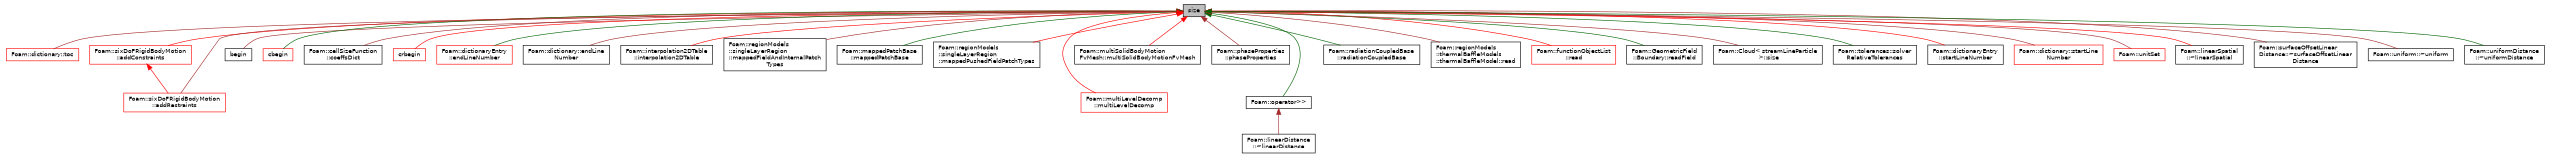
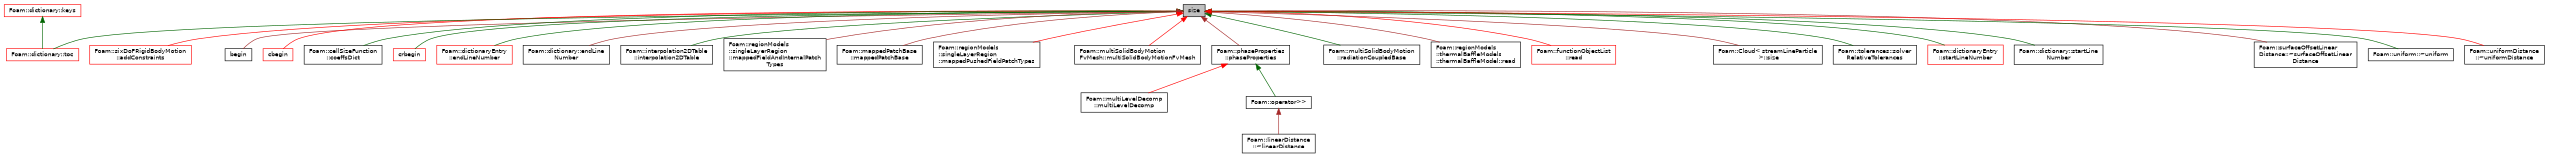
node "Foam::dictionary::keys": added
edge "cbegin" -> "size": color darkgreen -> red
edge "Foam::cellSizeFunction ::coeffsDict" -> "size": color brown -> darkgreen
edge "Foam::dictionaryEntry ::startLineNumber" -> "size": color red -> darkgreen
edge "crbegin" -> "size": color red -> darkgreen
edge "Foam::dictionary::startLine Number" -> "size": color brown -> darkgreen
edge "Foam::dictionary::toc" -> "size": color brown -> darkgreen
edge "Foam::uniformDistance ::~uniformDistance" -> "size": color darkgreen -> red
edge "Foam::uniform::~uniform" -> "size": color brown -> darkgreen
edge "Foam::interpolation2DTable ::interpolation2DTable" -> "size": color red -> darkgreen
edge "Foam::mappedPatchBase ::mappedPatchBase" -> "size": color darkgreen -> brown
edge "Foam::multiLevelDecomp ::multiLevelDecomp" -> "size": now "Foam::multiLevelDecomp ::multiLevelDecomp" -> "Foam::phaseProperties ::phaseProperties"
edge "Foam::operator>>" -> "size": now "Foam::operator>>" -> "Foam::phaseProperties ::phaseProperties"
node "Foam::radiationCoupledBase ::radiationCoupledBase": label "Foam::radiationCoupledBase ::radiationCoupledBase" -> "Foam::multiSolidBodyMotion ::radiationCoupledBase"
node "Foam::GeometricField ::Boundary::readField": removed
node "Foam::dictionaryEntry ::startLineNumber": color black -> red
node "Foam::dictionary::startLine Number": color red -> black
node "Foam::unitSet": removed
node "Foam::linearSpatial ::~linearSpatial": removed
node "Foam::sixDoFRigidBodyMotion ::addRestraints": removed
node "Foam::multiLevelDecomp ::multiLevelDecomp": color red -> black
